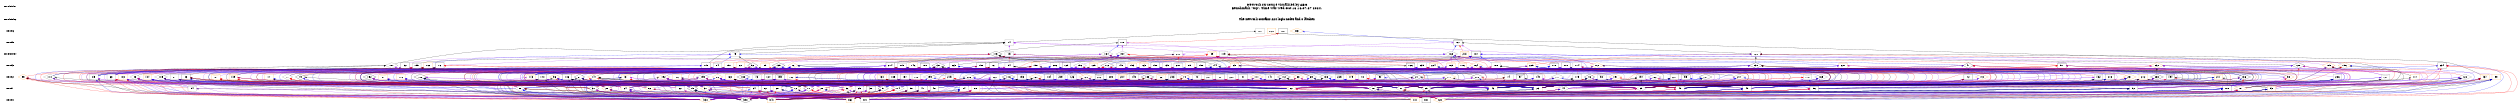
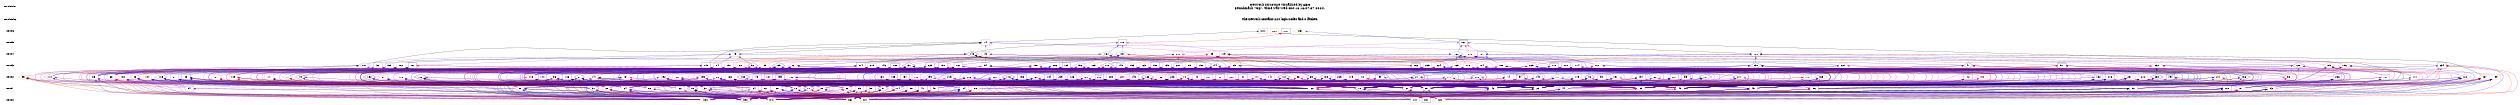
node "LevelTitle4": label "LevelTitle4" -> "Level4"
edge "226" -> "224": color black -> red
